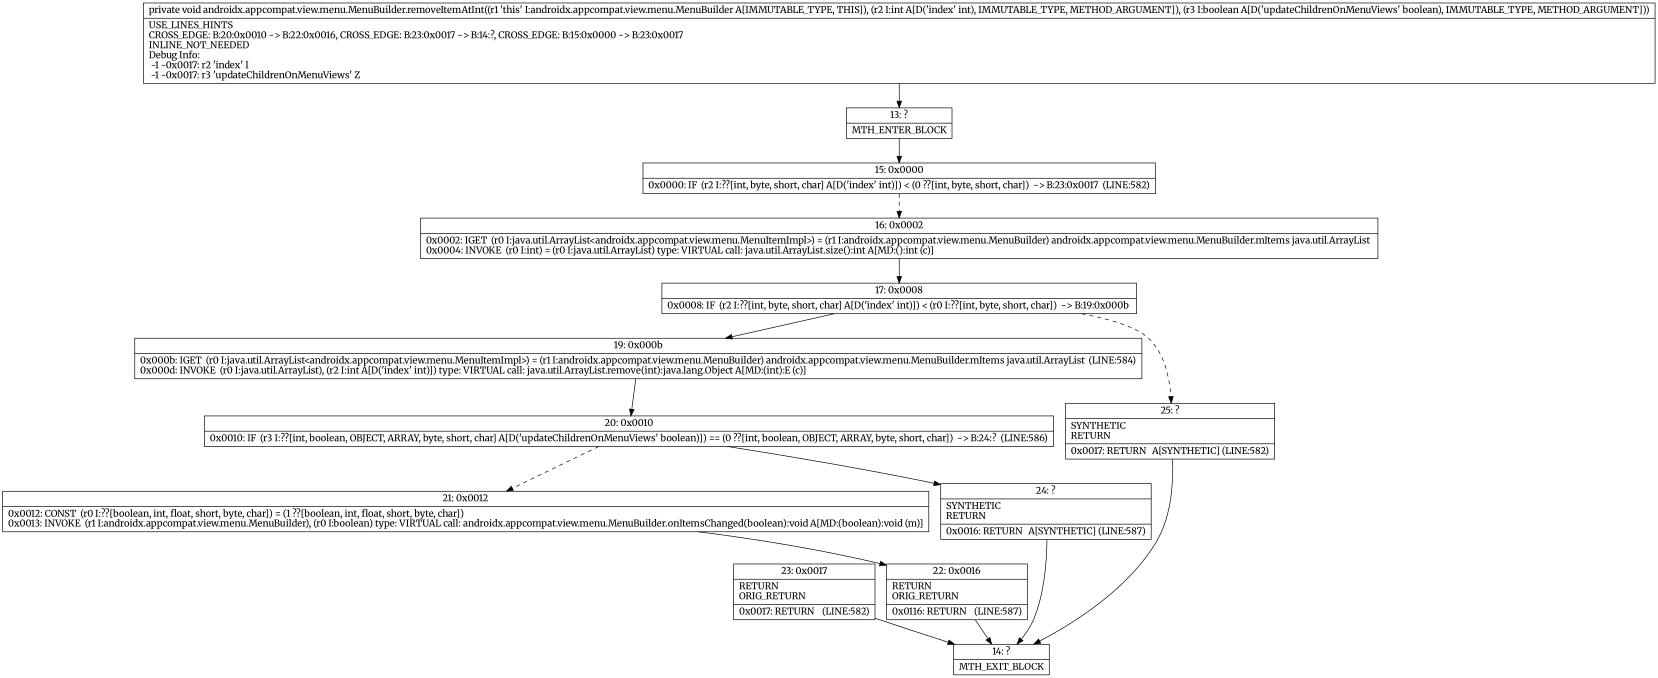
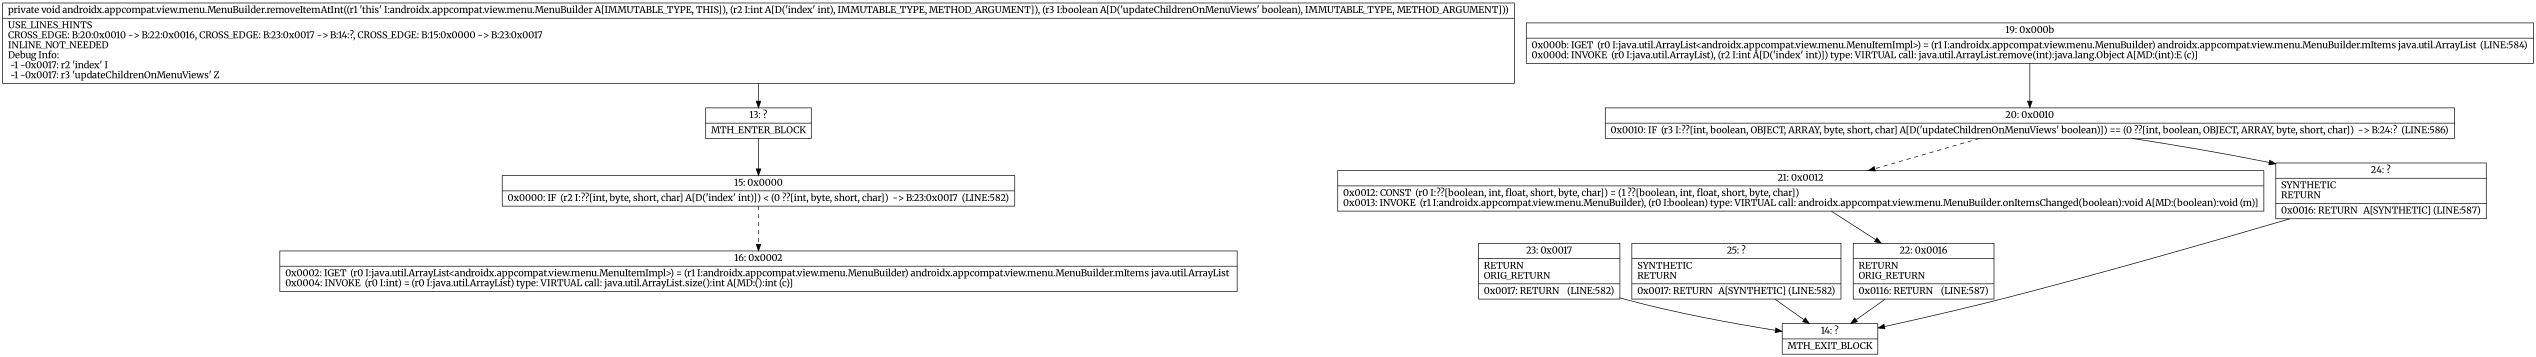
node "17: 0x0008": removed
